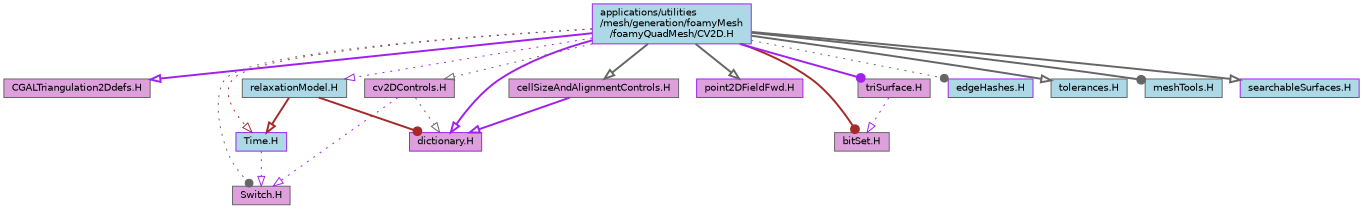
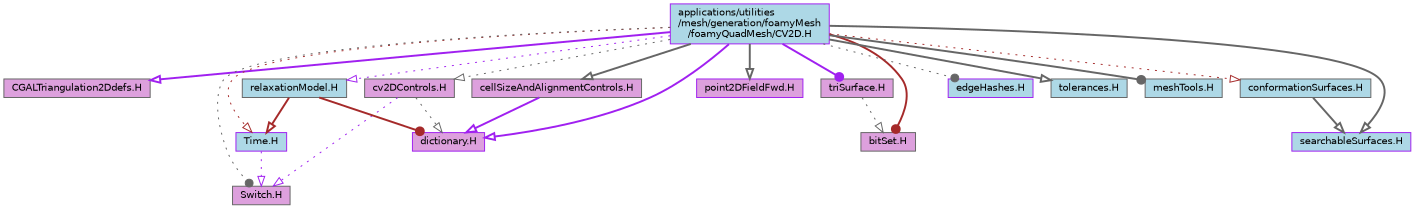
node "conformationSurfaces.H": added
edge "triSurface.H" -> "bitSet.H": color purple -> gray40
